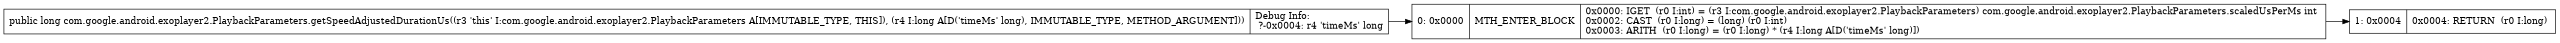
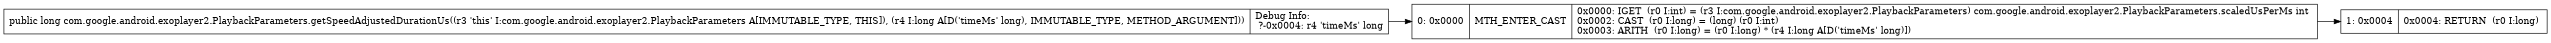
node "0: 0x0000": text "MTH_ENTER_BLOCK" -> "MTH_ENTER_CAST"
